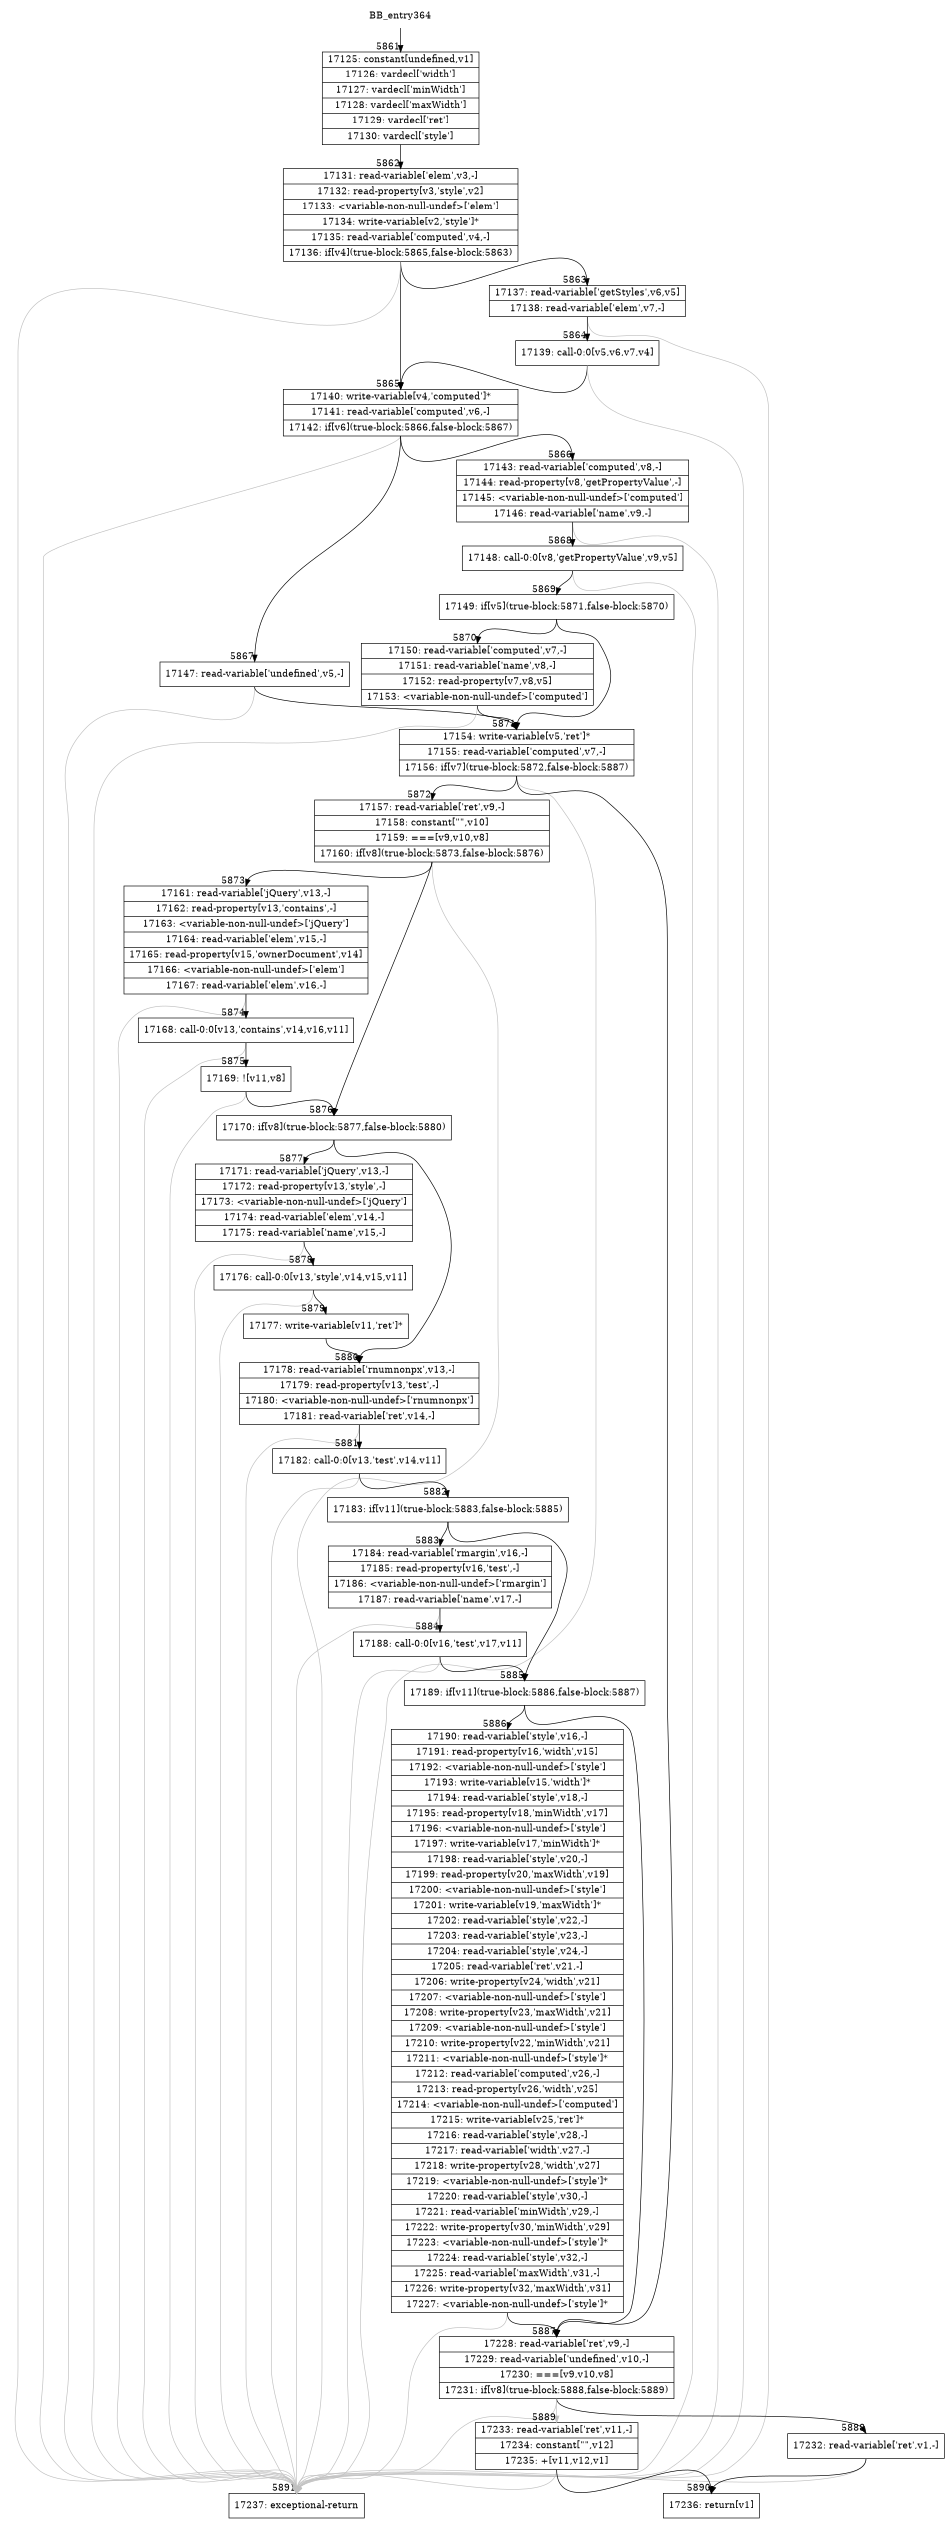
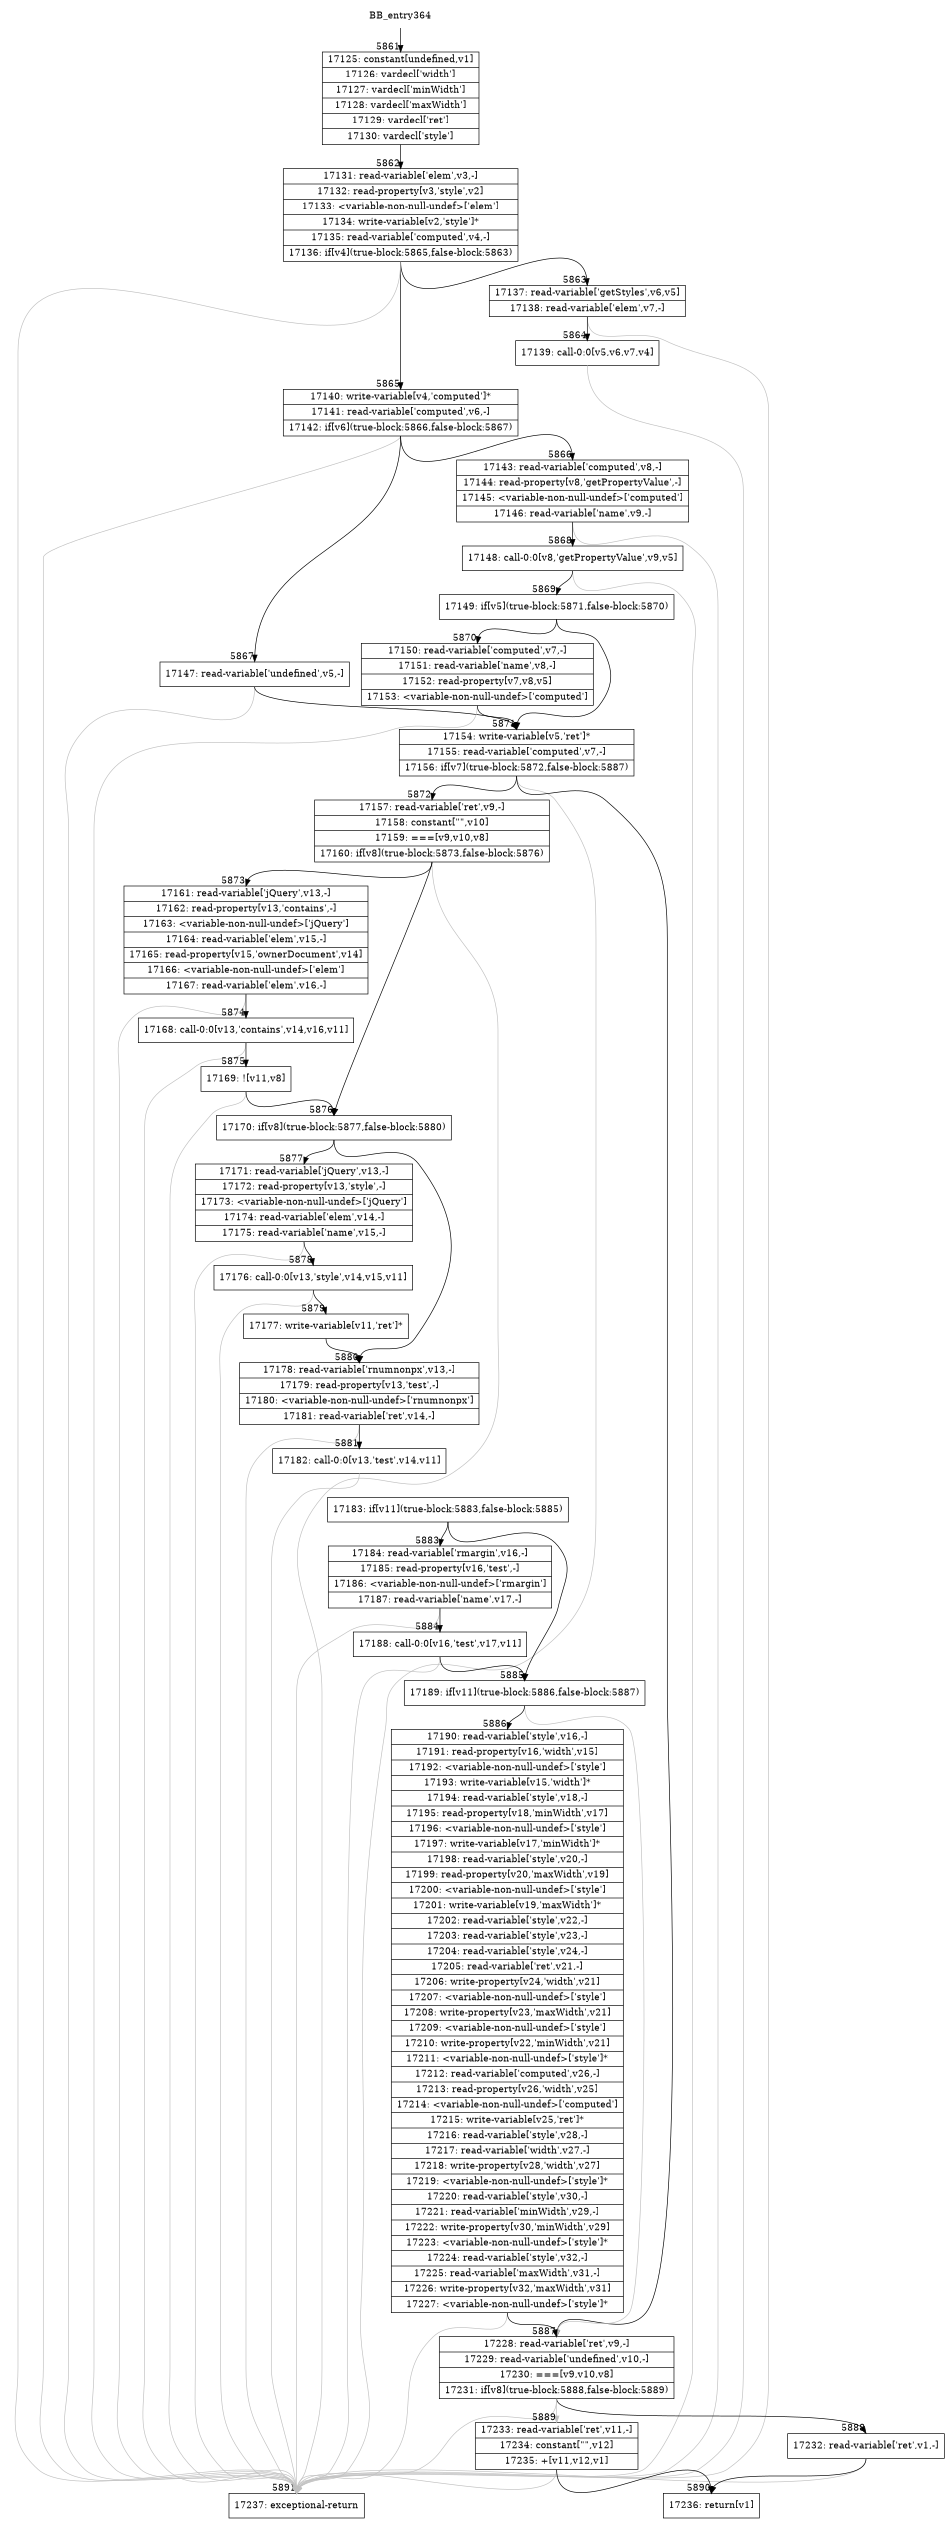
edge "17139: call-0:0[v5,v6,v7,v4]" -> "17140: write-variable[v4,'computed']*": removed
edge "17182: call-0:0[v13,'test',v14,v11]" -> "17183: if[v11](true-block:5883,false-block:5885)": removed
edge "17189: if[v11](true-block:5886,false-block:5887)" -> "17228: read-variable['ret',v9,-]": color black -> gray
